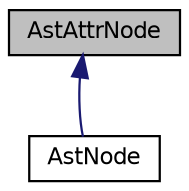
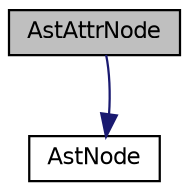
edge "AstNode" -> "AstAttrNode": reversed
